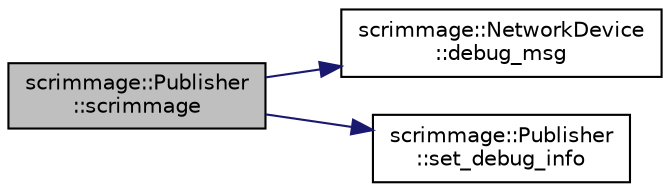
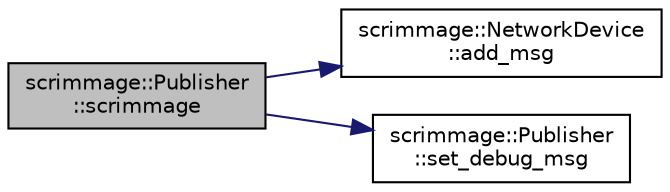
node "scrimmage::NetworkDevice ::debug_msg": label "scrimmage::NetworkDevice ::debug_msg" -> "scrimmage::NetworkDevice ::add_msg"
node "scrimmage::Publisher ::set_debug_info": label "scrimmage::Publisher ::set_debug_info" -> "scrimmage::Publisher ::set_debug_msg"
